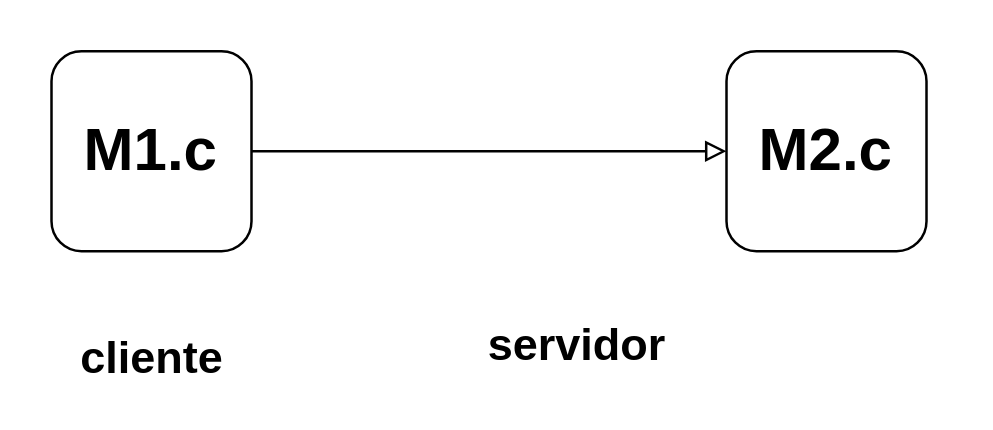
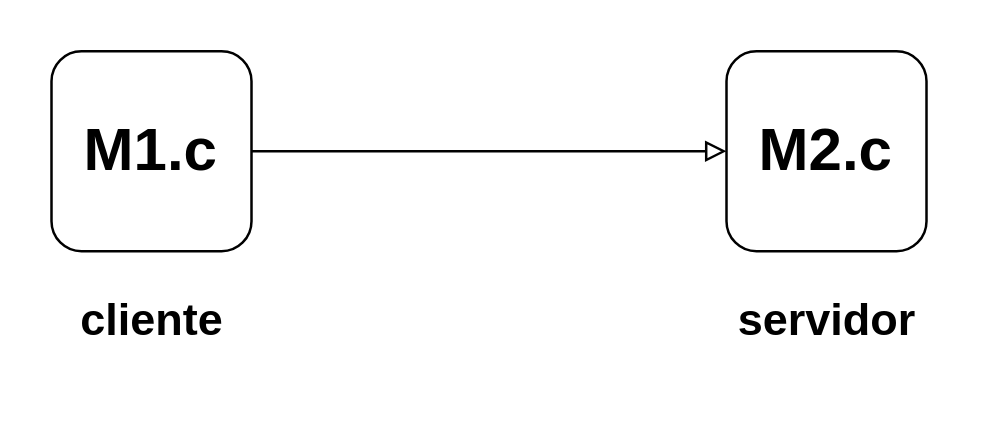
node "servidor": moved (576, 339) -> (826, 314)
node "cliente": moved (151, 351) -> (151, 314)
